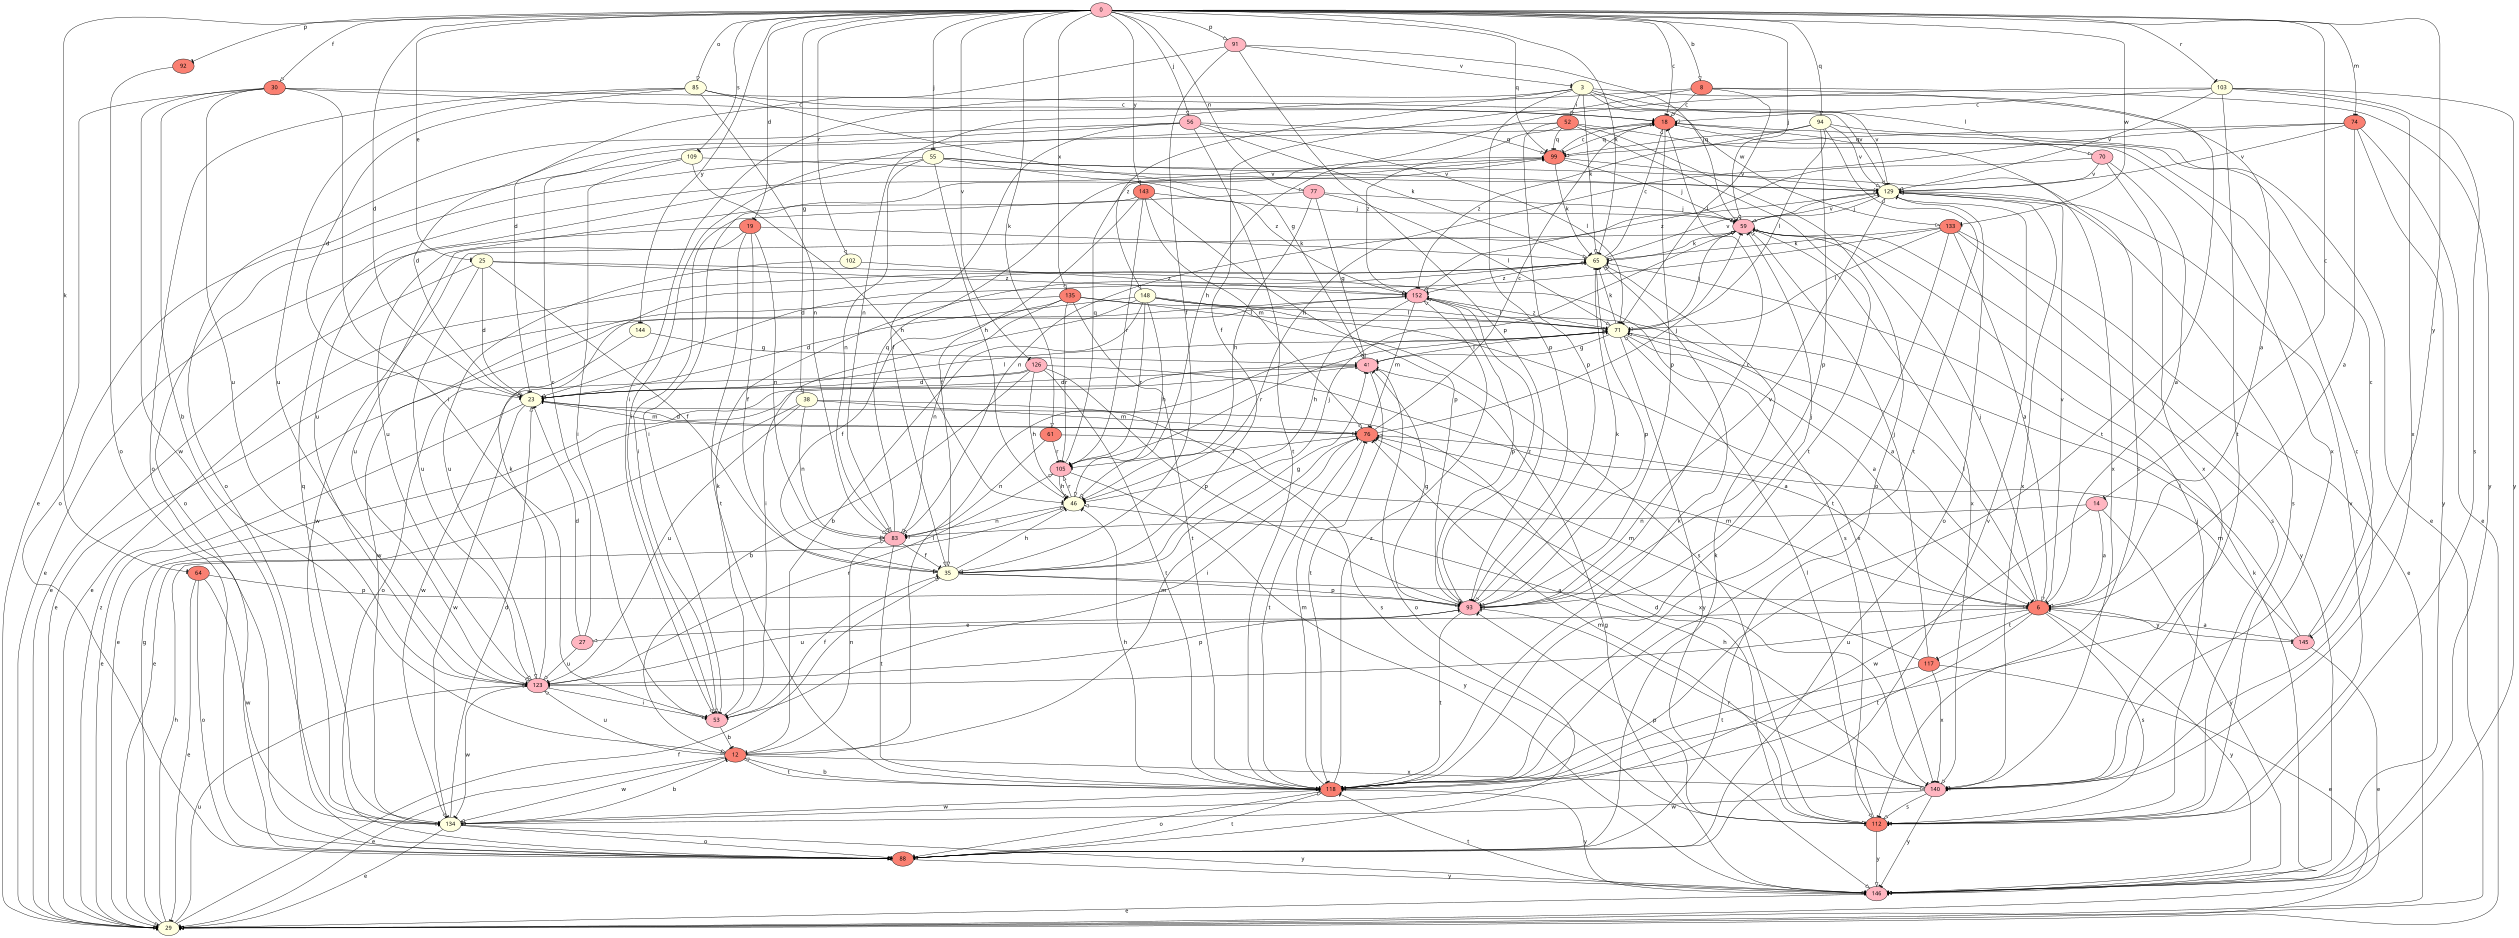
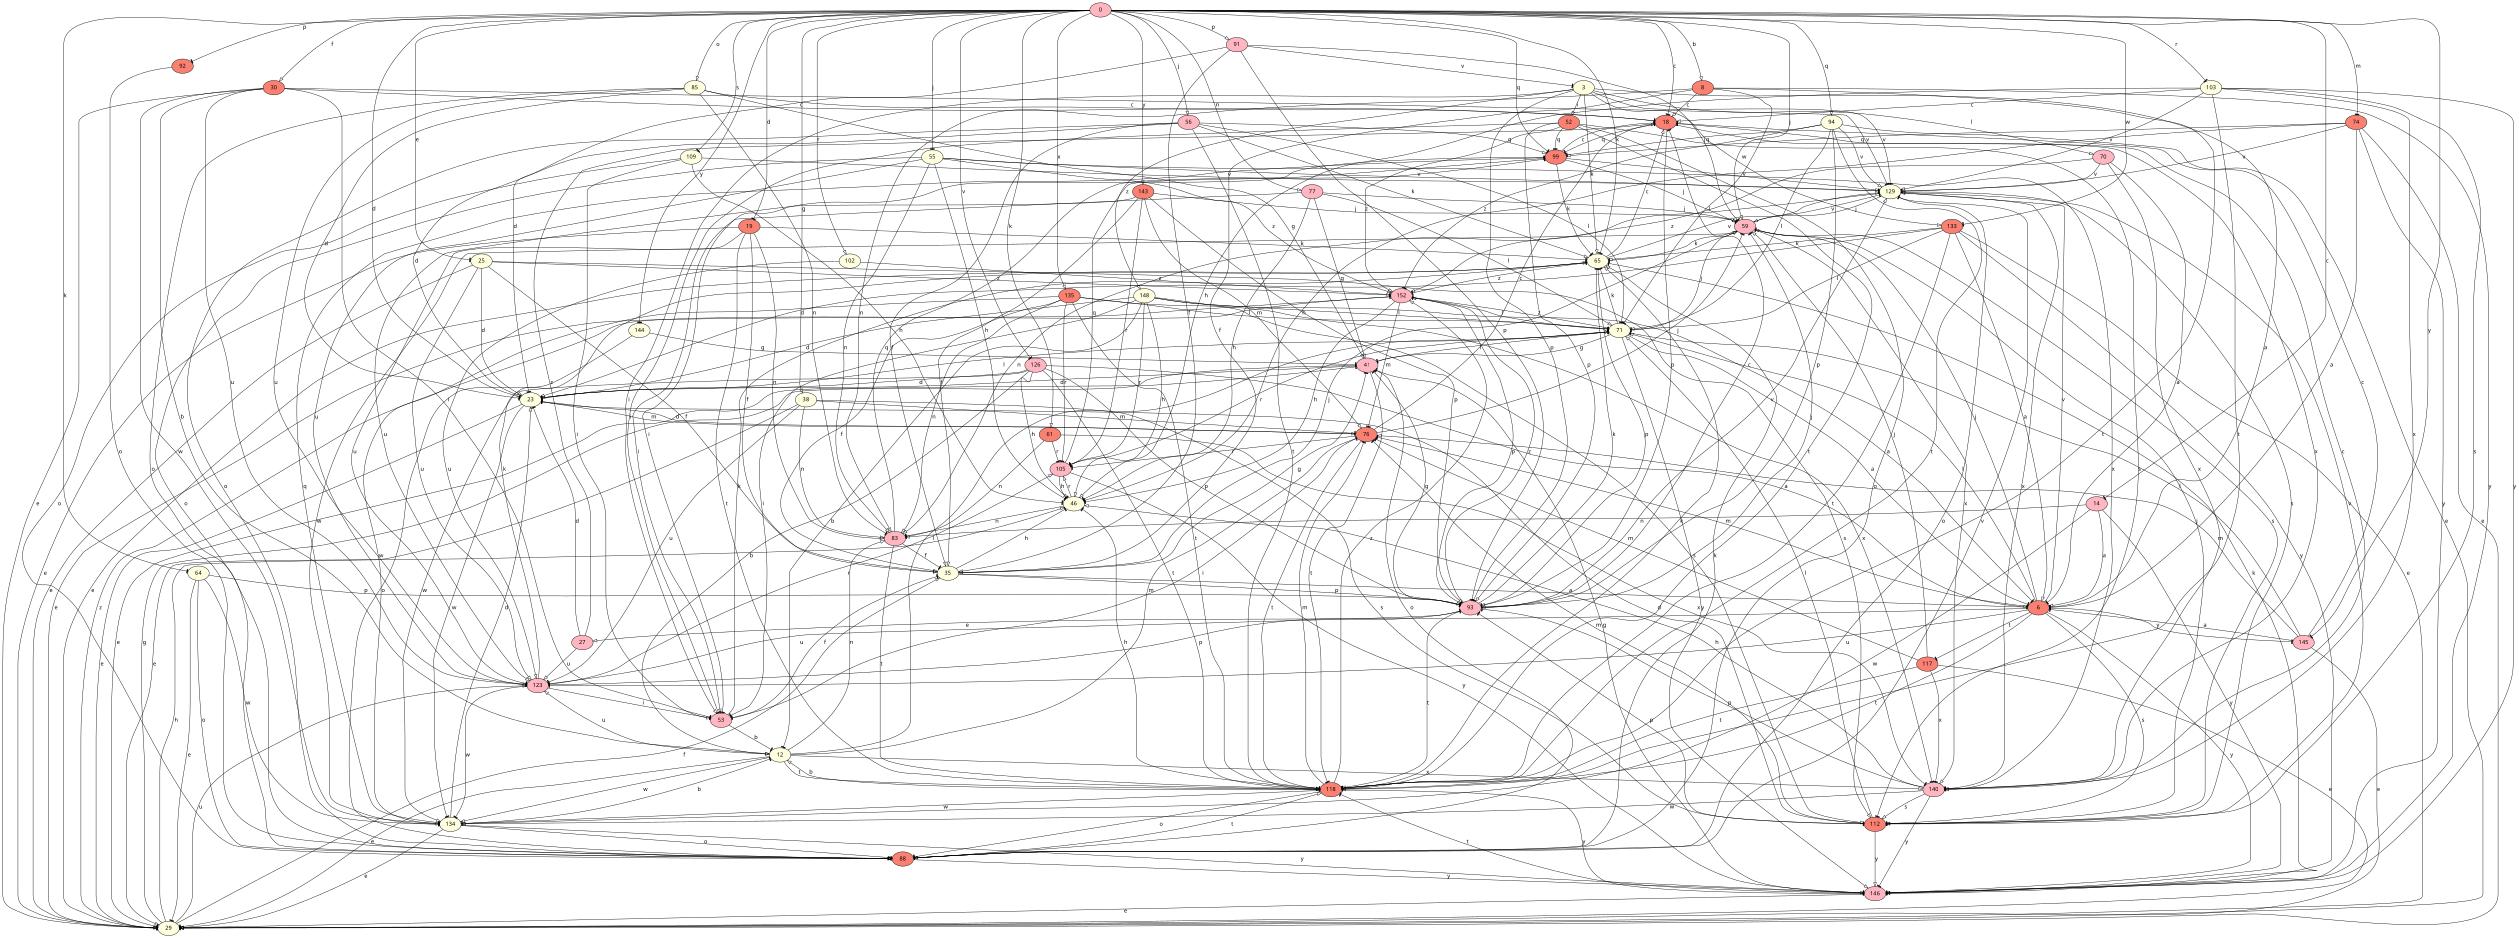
edge "30" -> "129": arrowhead onormal -> tee
edge "85" -> "83": arrowhead onormal -> tee
node "64": fillcolor salmon -> lightyellow
edge "140" -> "93": label "r" -> "p"
node "12": fillcolor salmon -> lightyellow
